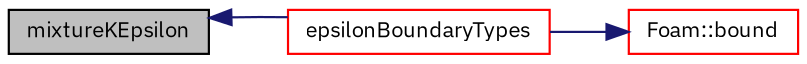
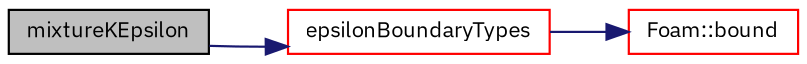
edge "epsilonBoundaryTypes" -> "mixtureKEpsilon": reversed
